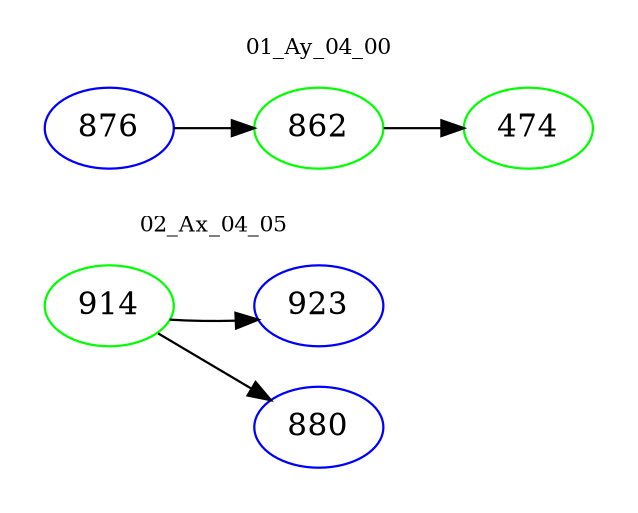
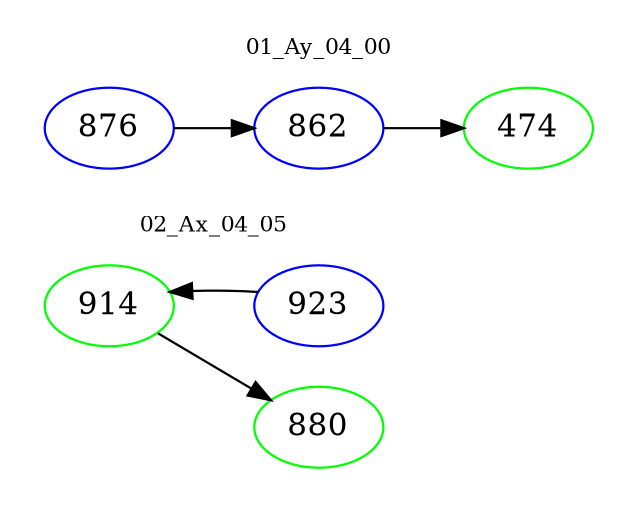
node "862": color green -> blue
edge "914" -> "923": reversed
node "880": color blue -> green
